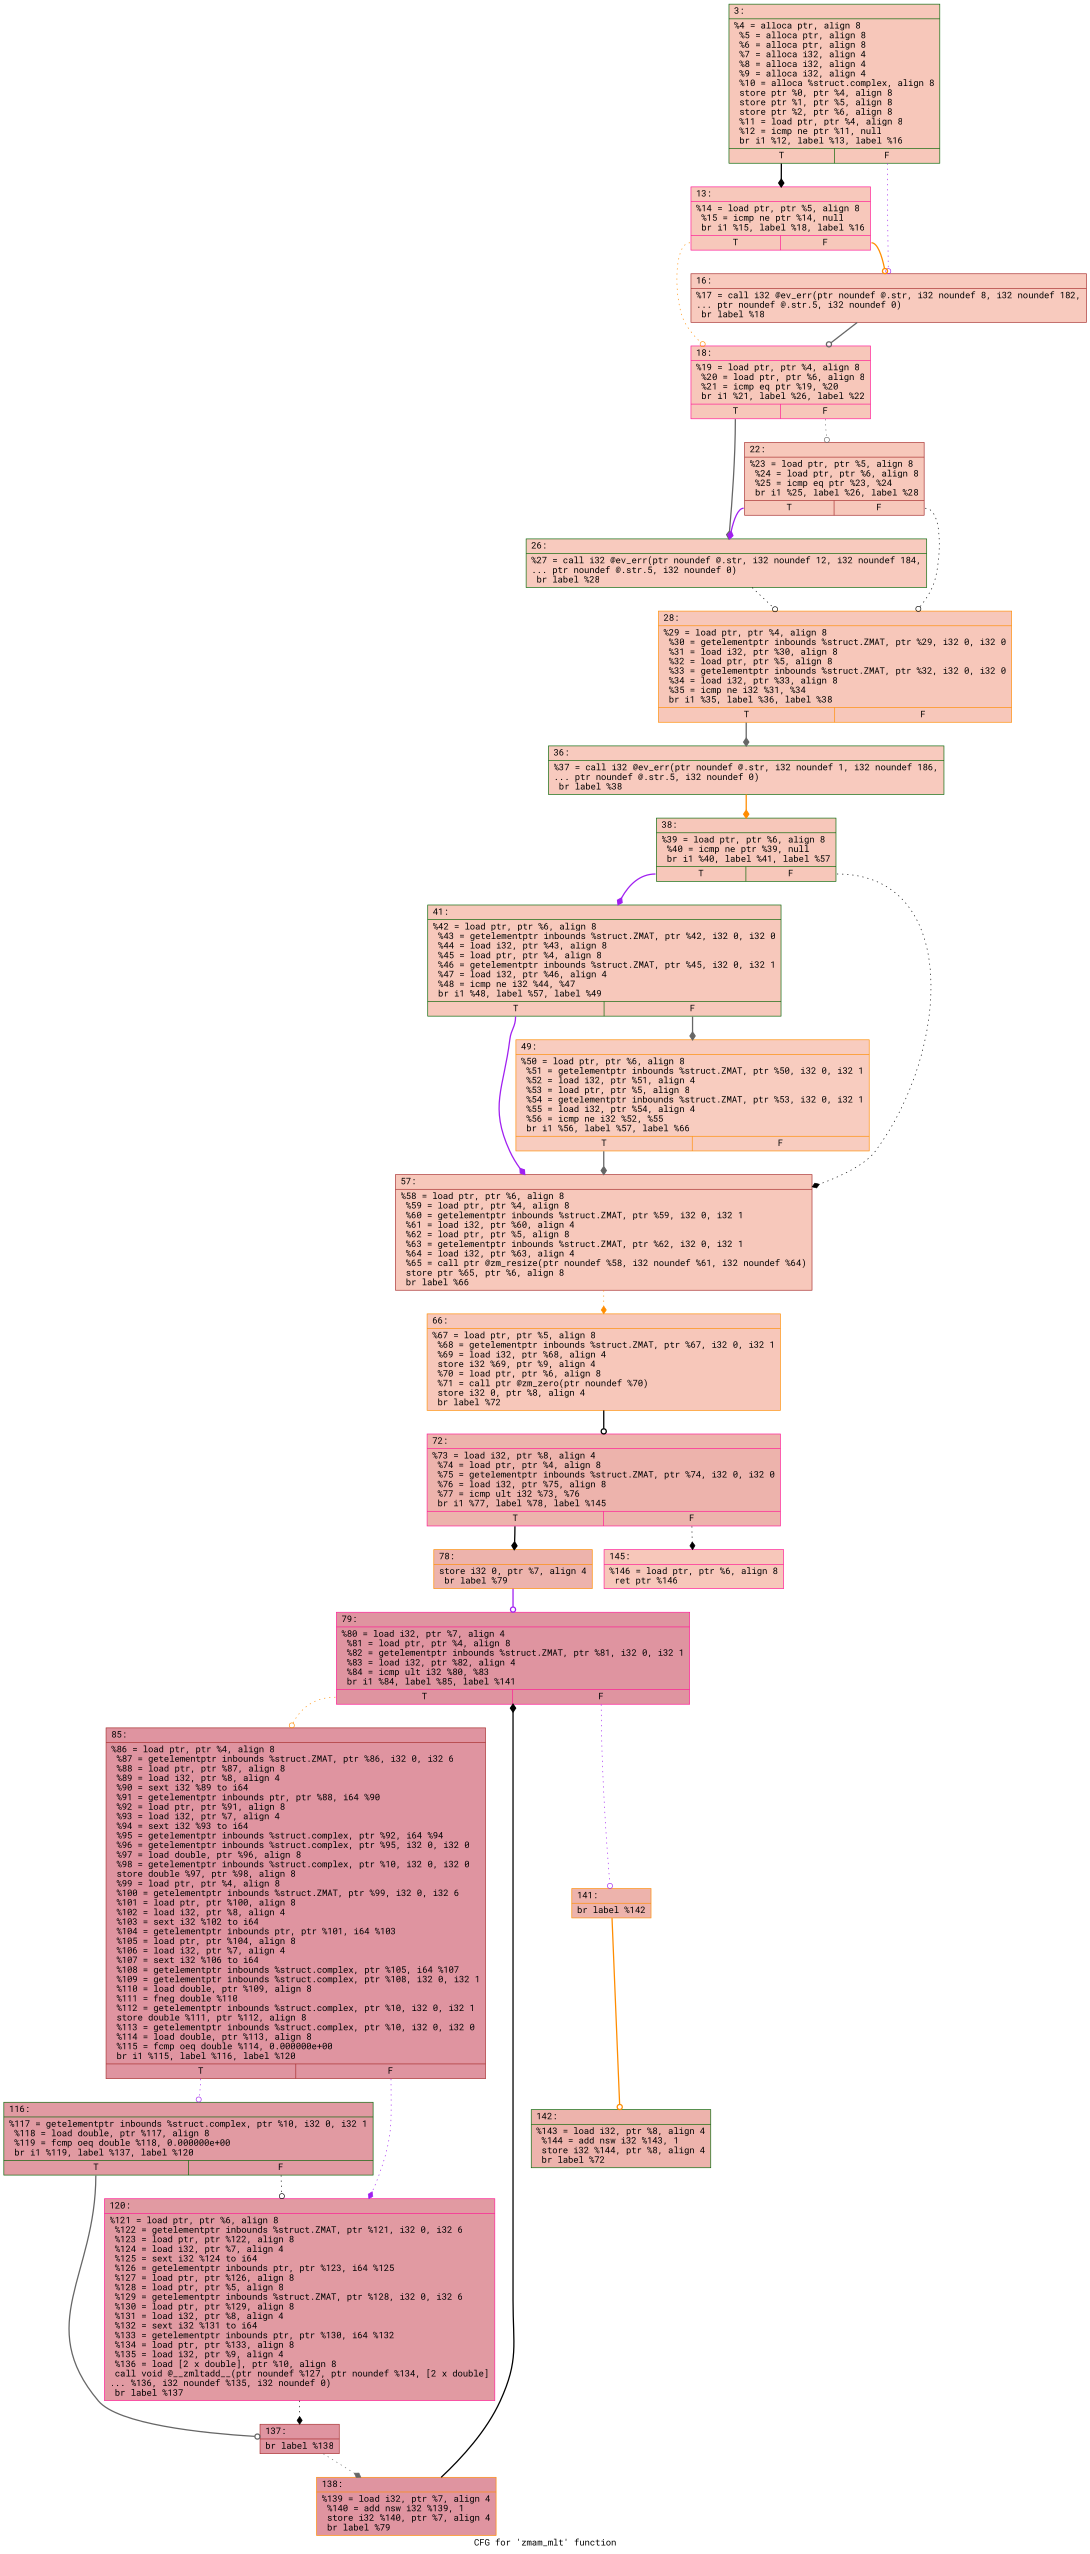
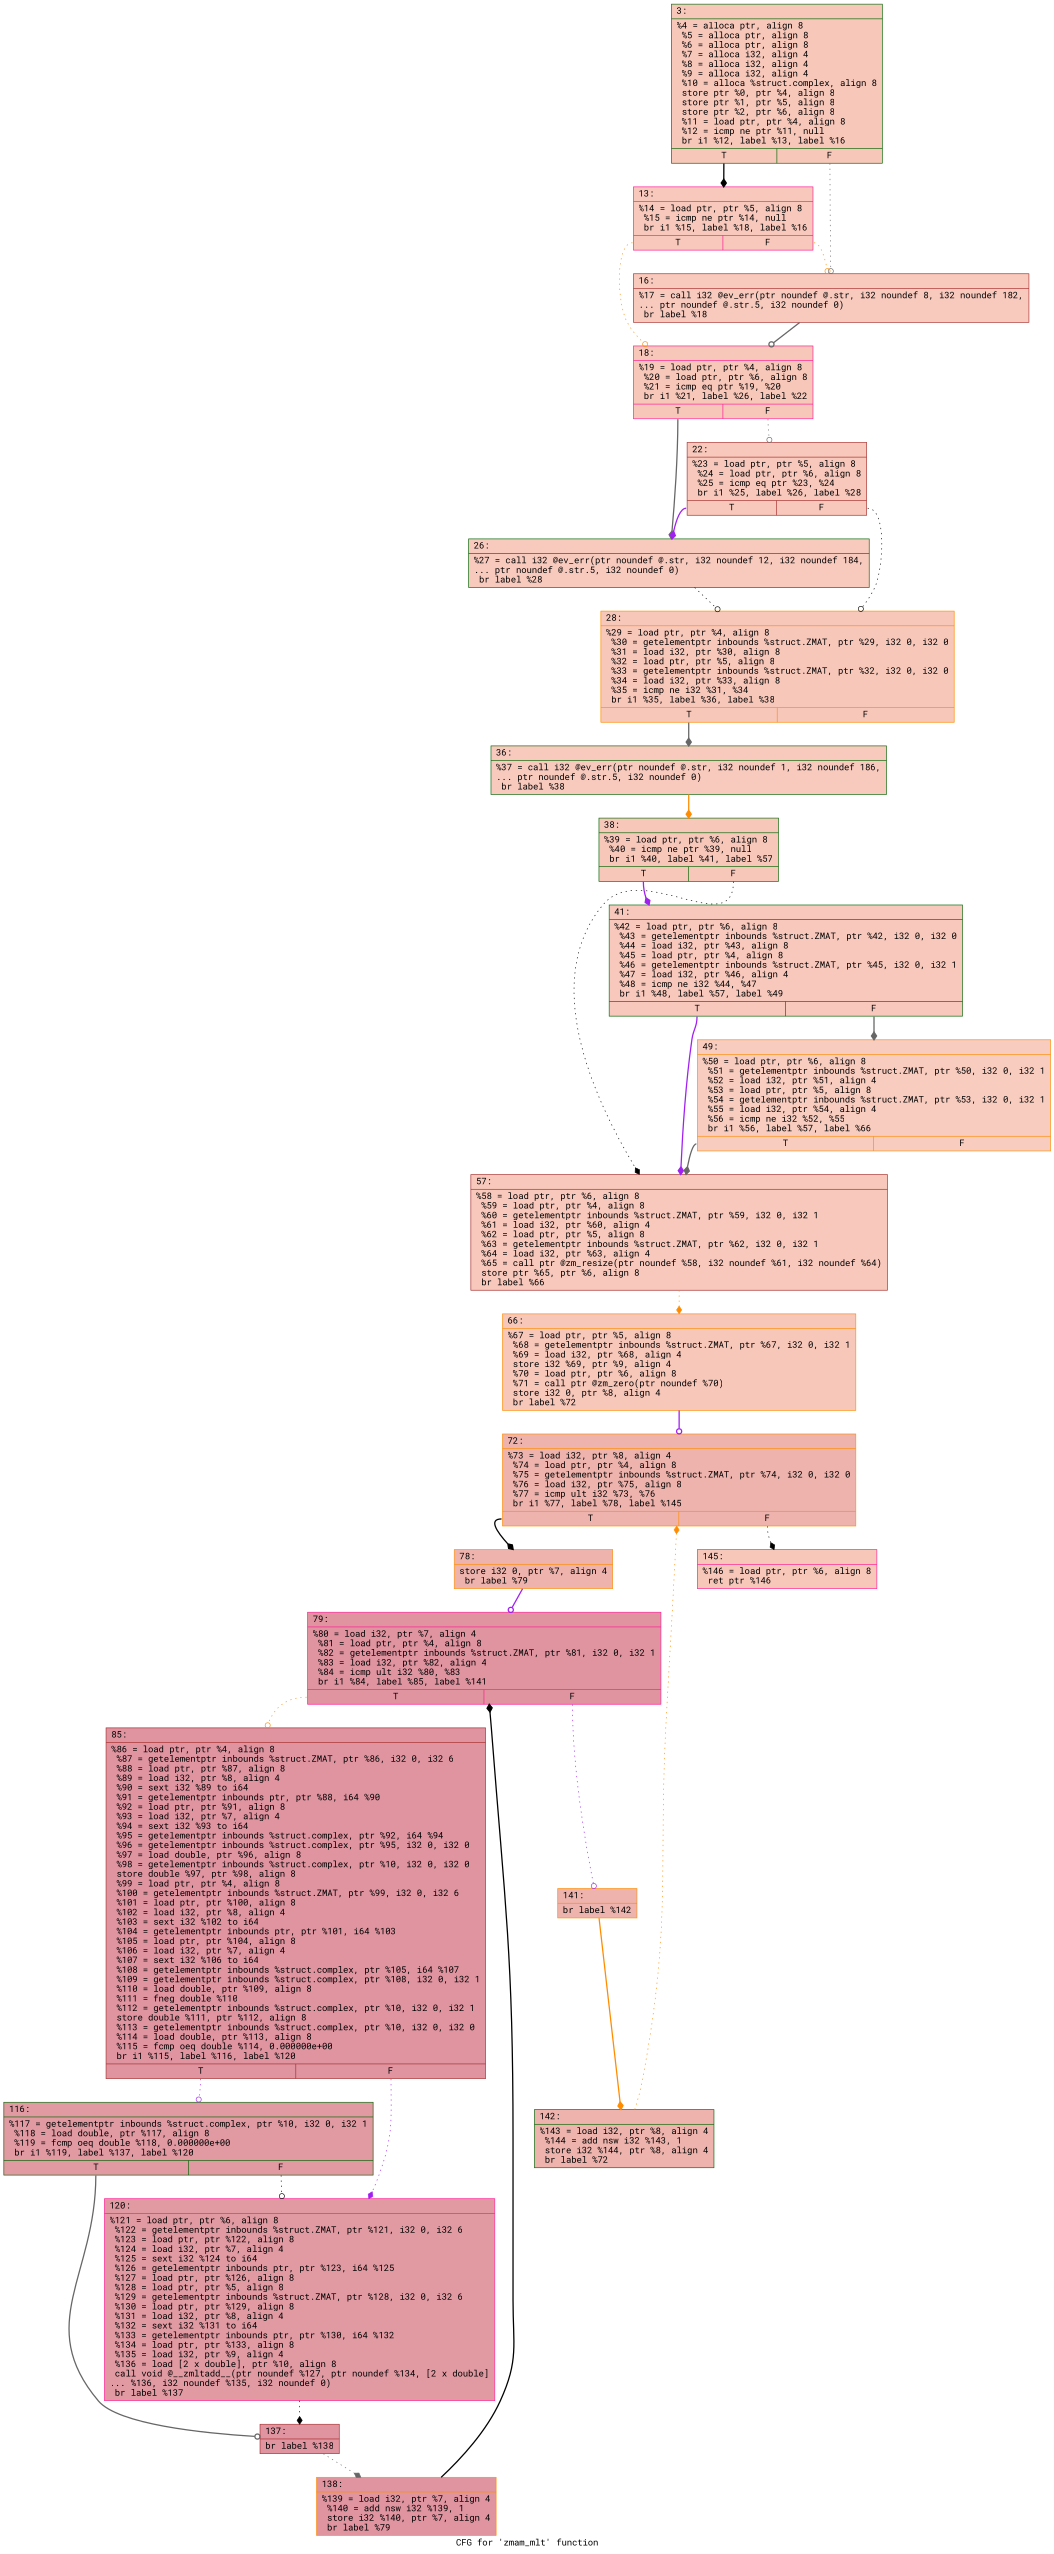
edge "3:" -> "16:": color purple -> gray40
edge "13:" -> "16:": style bold -> dotted
edge "66:" -> "72:": color black -> purple
node "72:": color deeppink -> darkorange
edge "142:" -> "72:": added
edge "141:" -> "142:": arrowhead odot -> diamond
